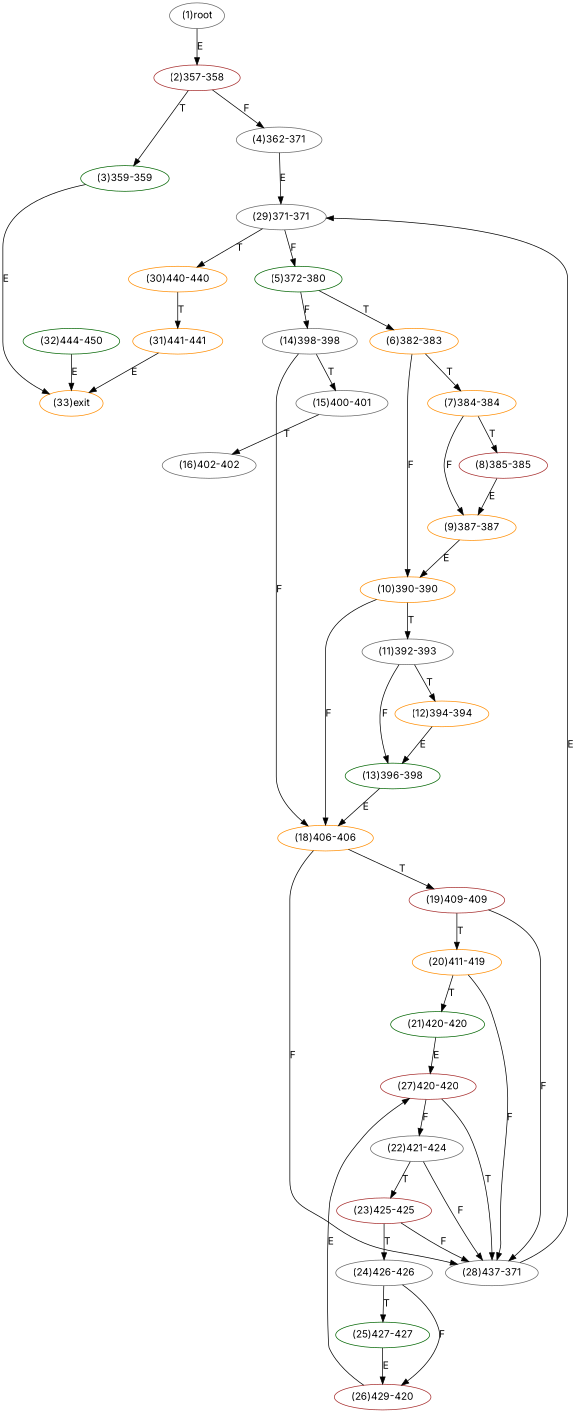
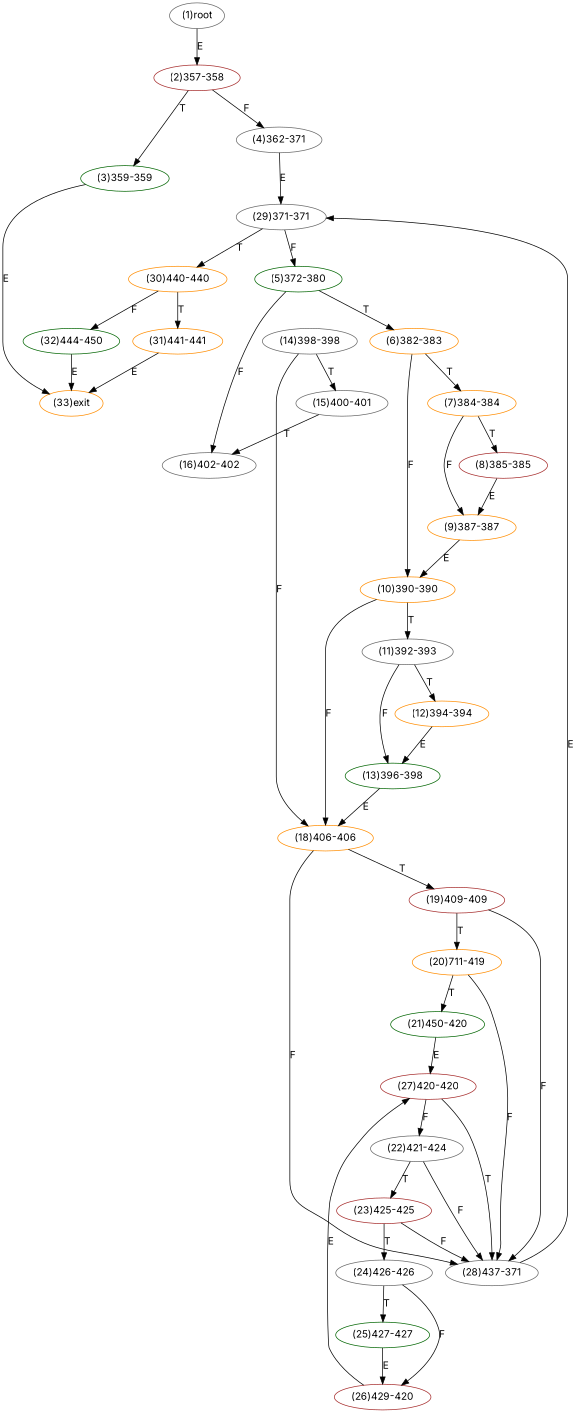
edge "(5)372-380" -> "(14)398-398": now "(5)372-380" -> "(16)402-402"
edge "(30)440-440" -> "(32)444-450": added, label "F"
node "(20)411-419": label "(20)411-419" -> "(20)711-419"
node "(21)420-420": label "(21)420-420" -> "(21)450-420"
